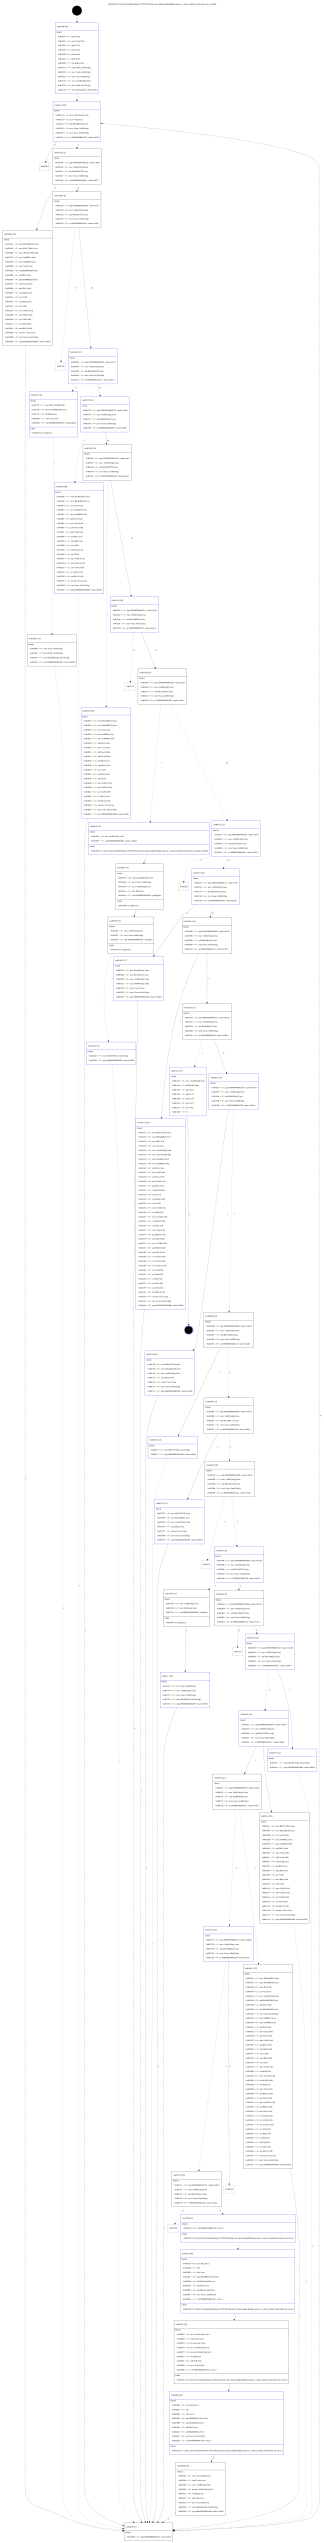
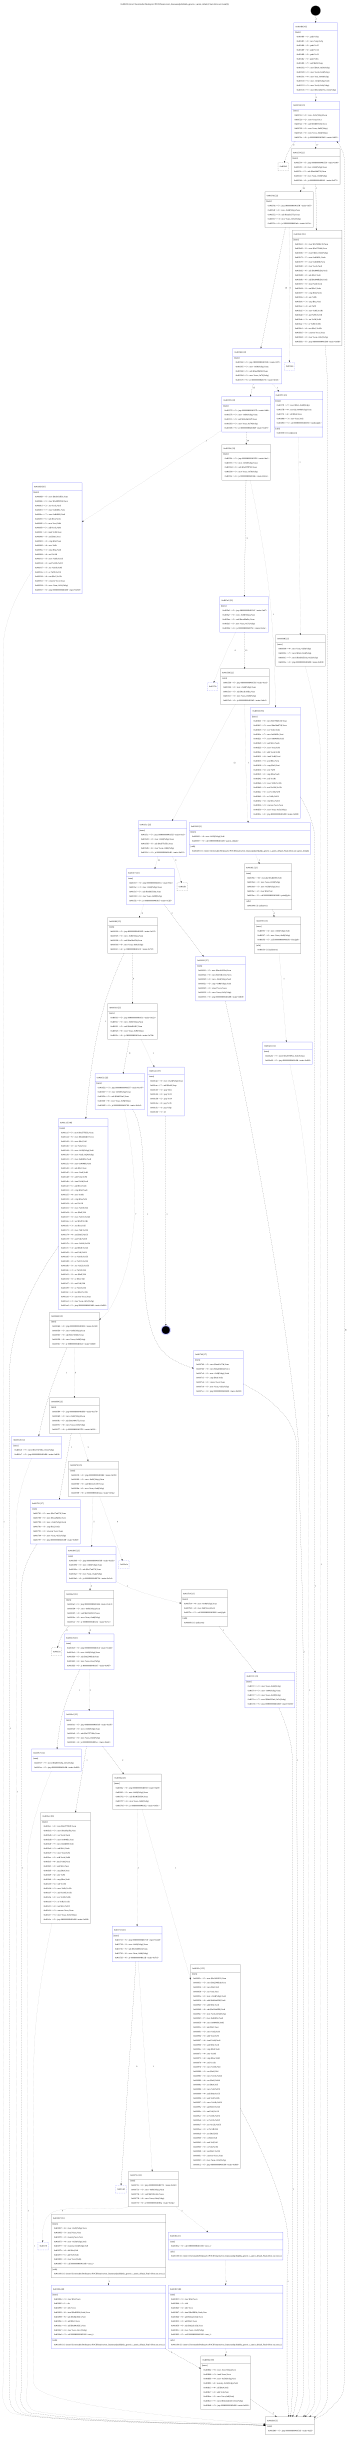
edge "0x40183f [40]" -> "0x401867 [35]": now "0x40183f [40]" -> "0x4018b2 [39]"
